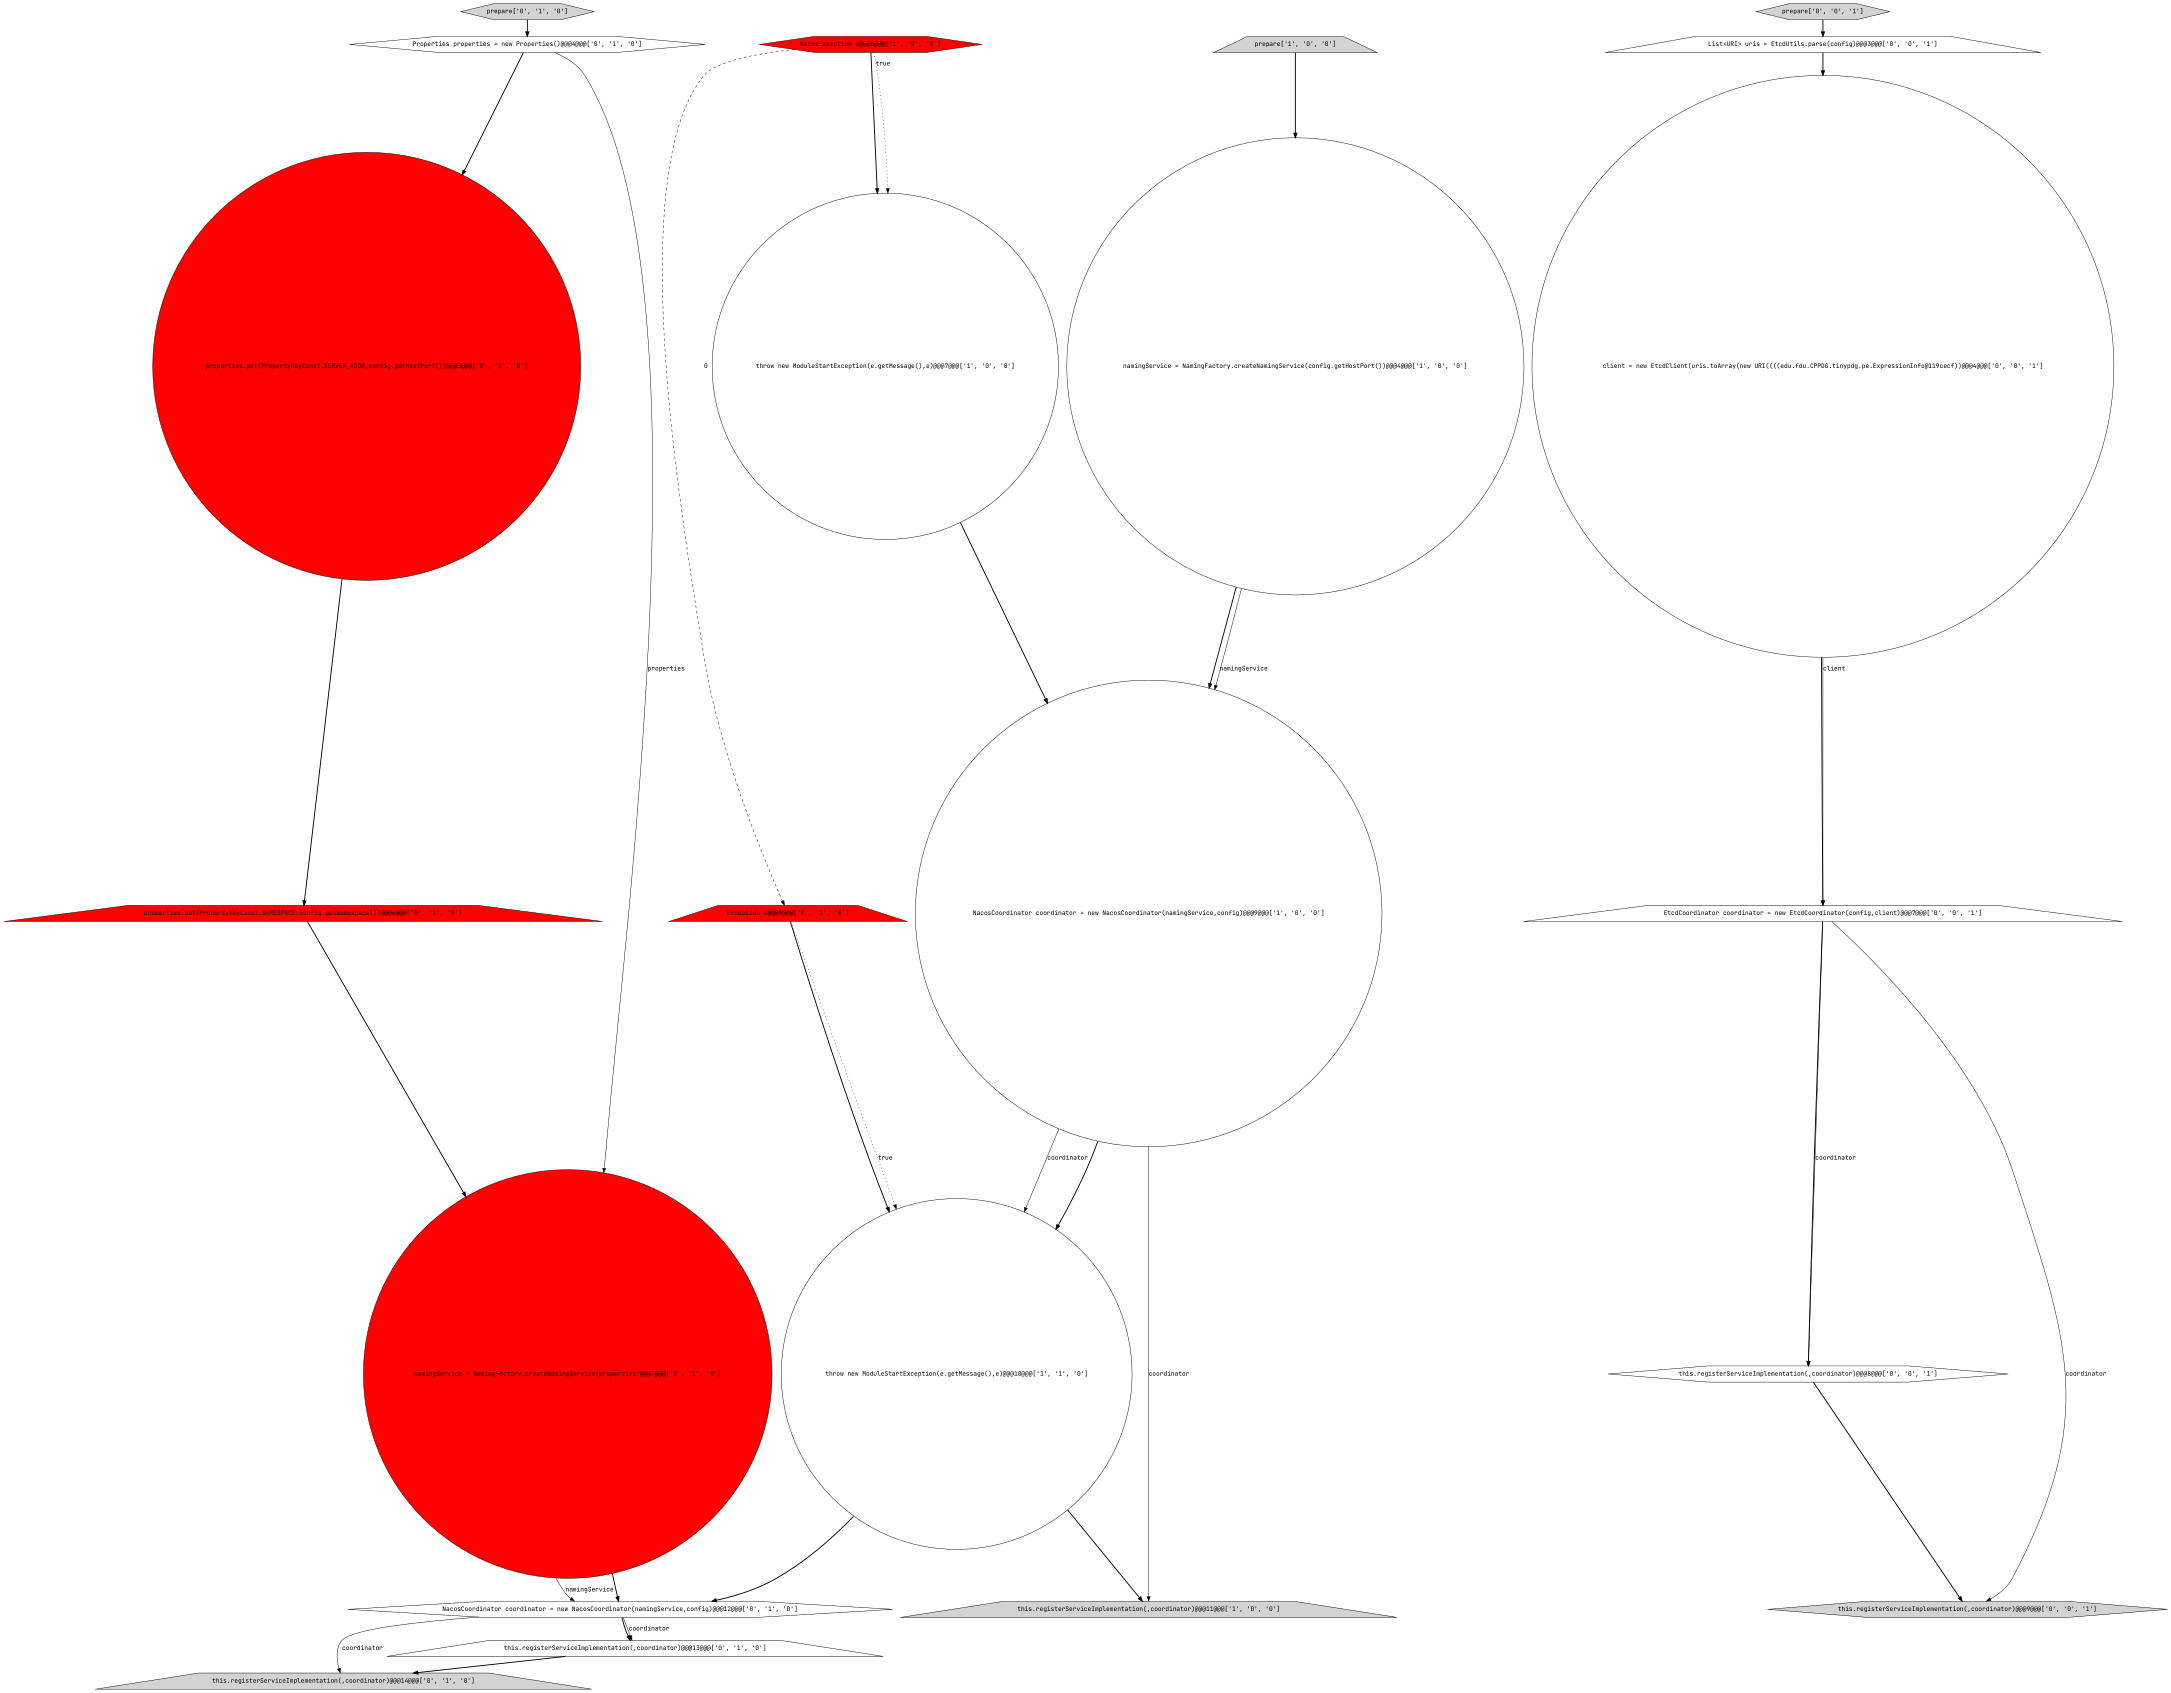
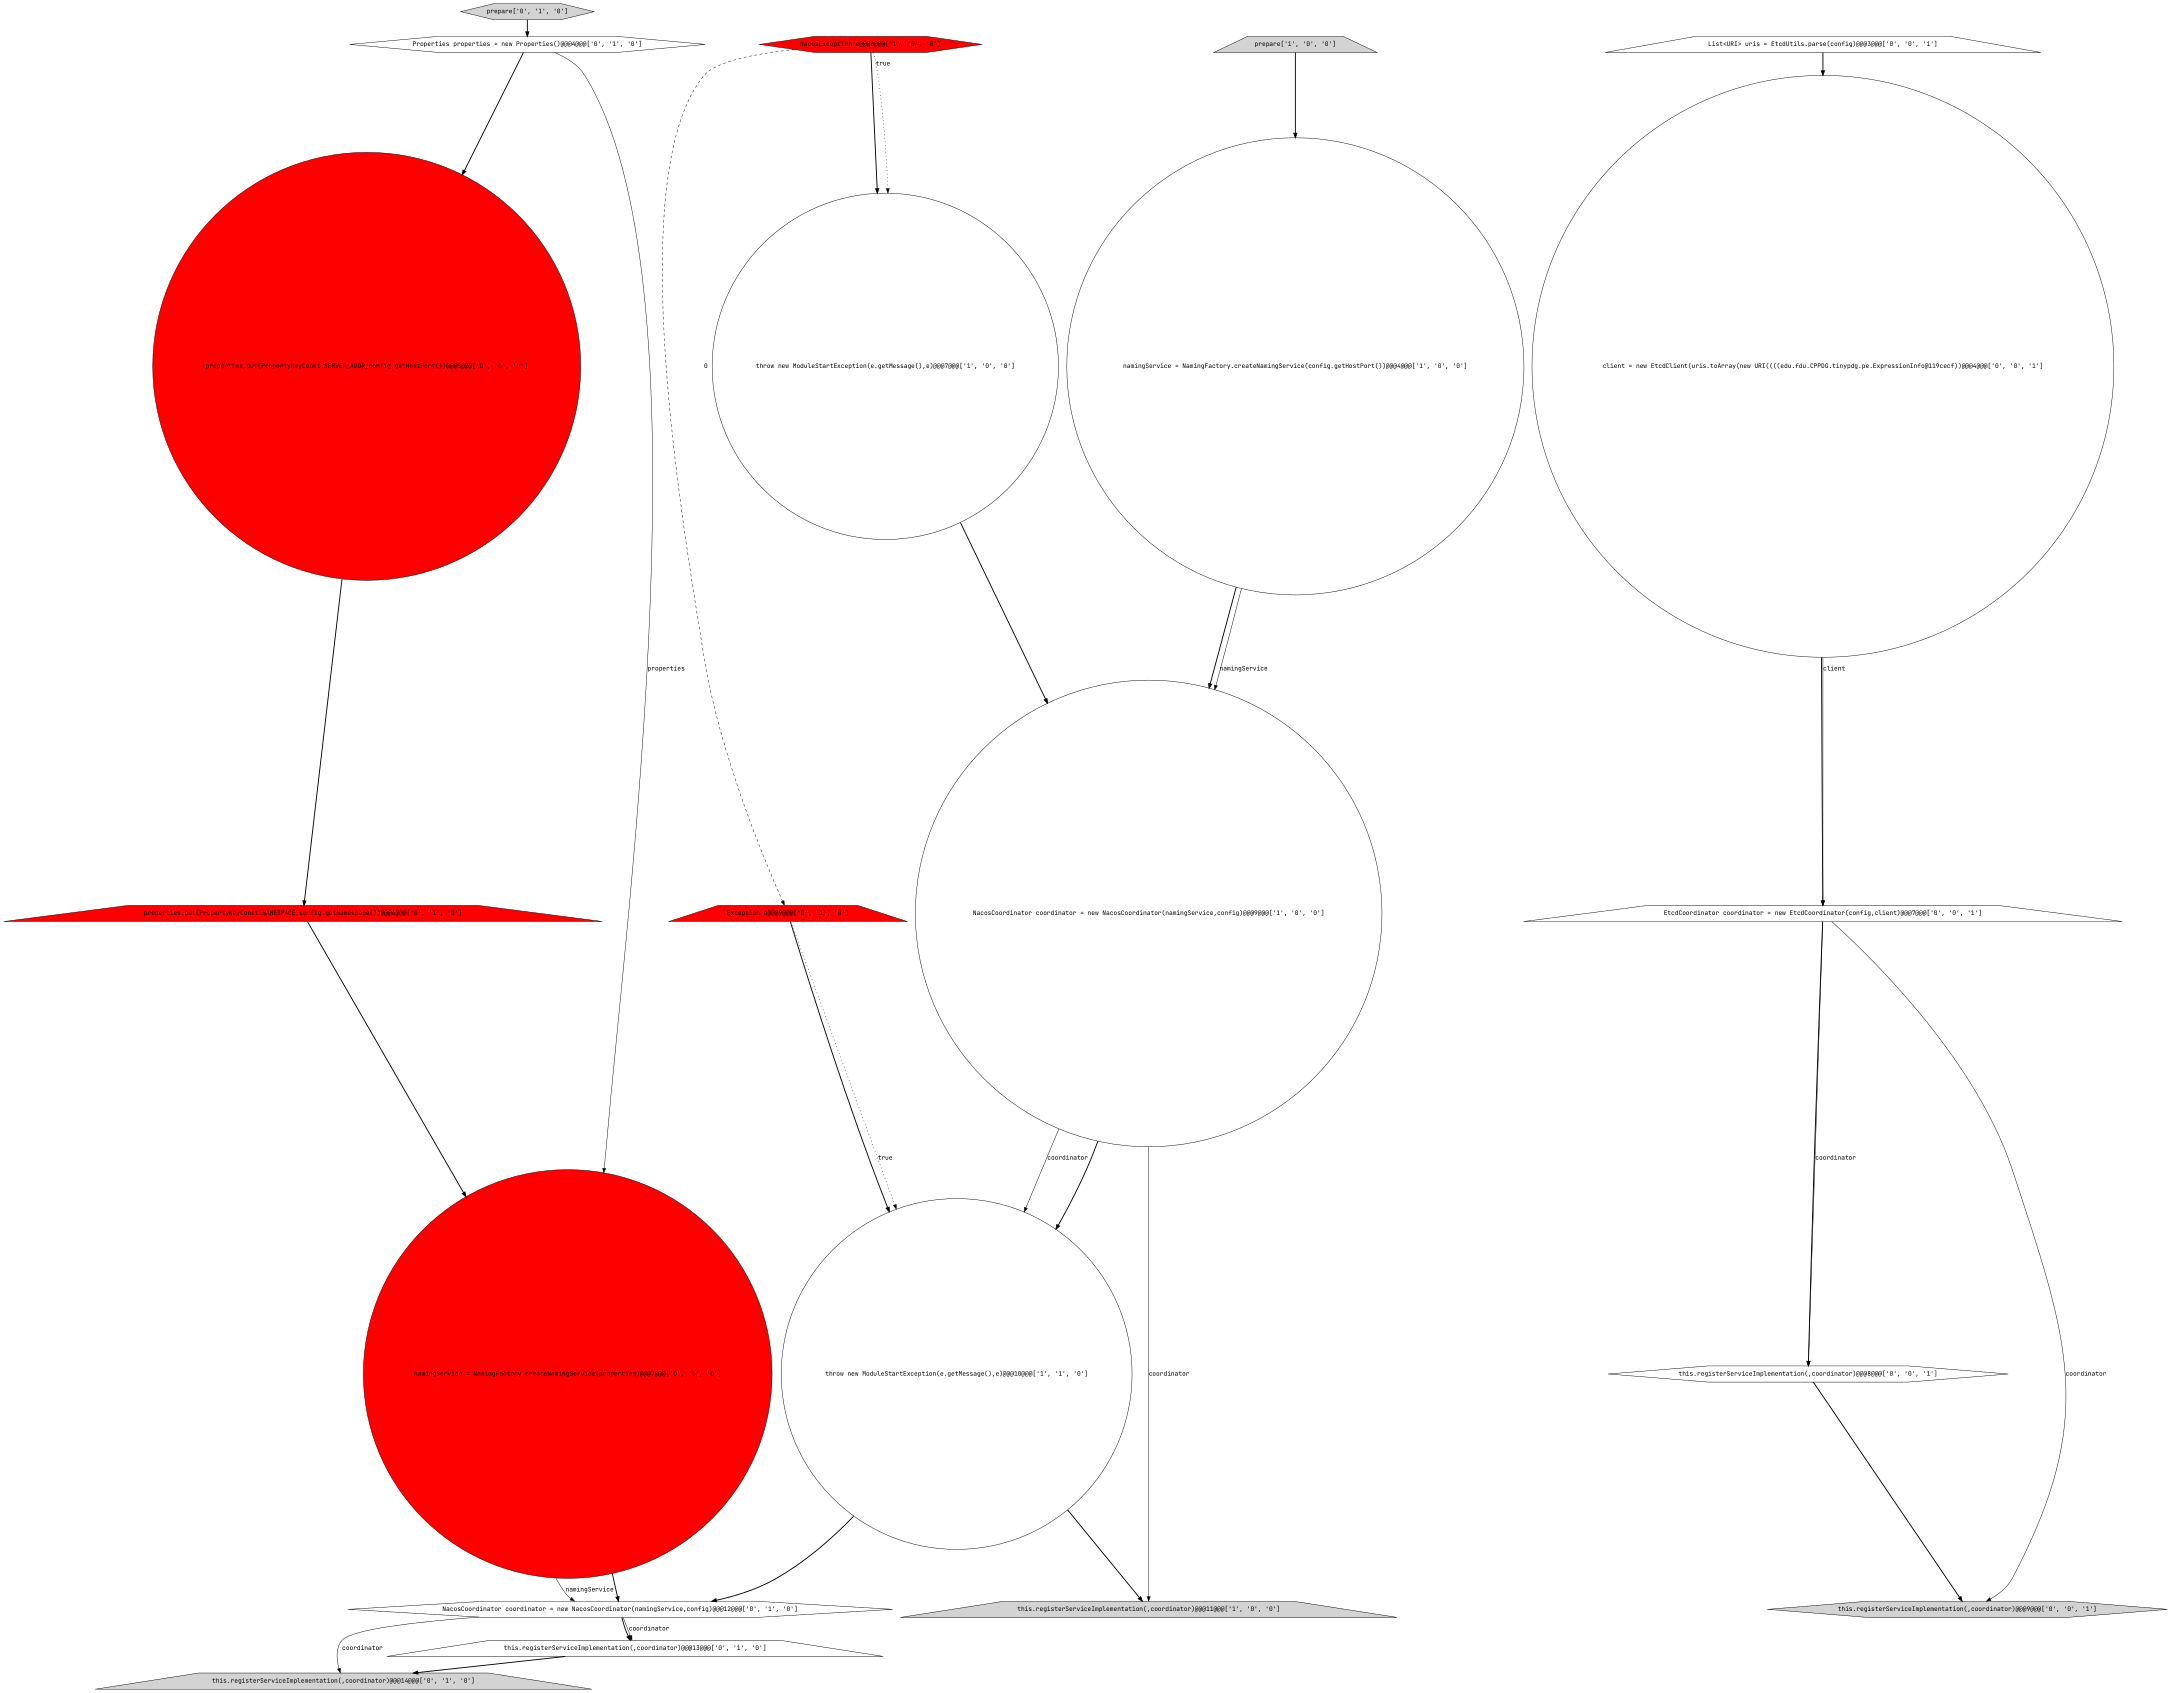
node "prepare['0', '0', '1']": removed
